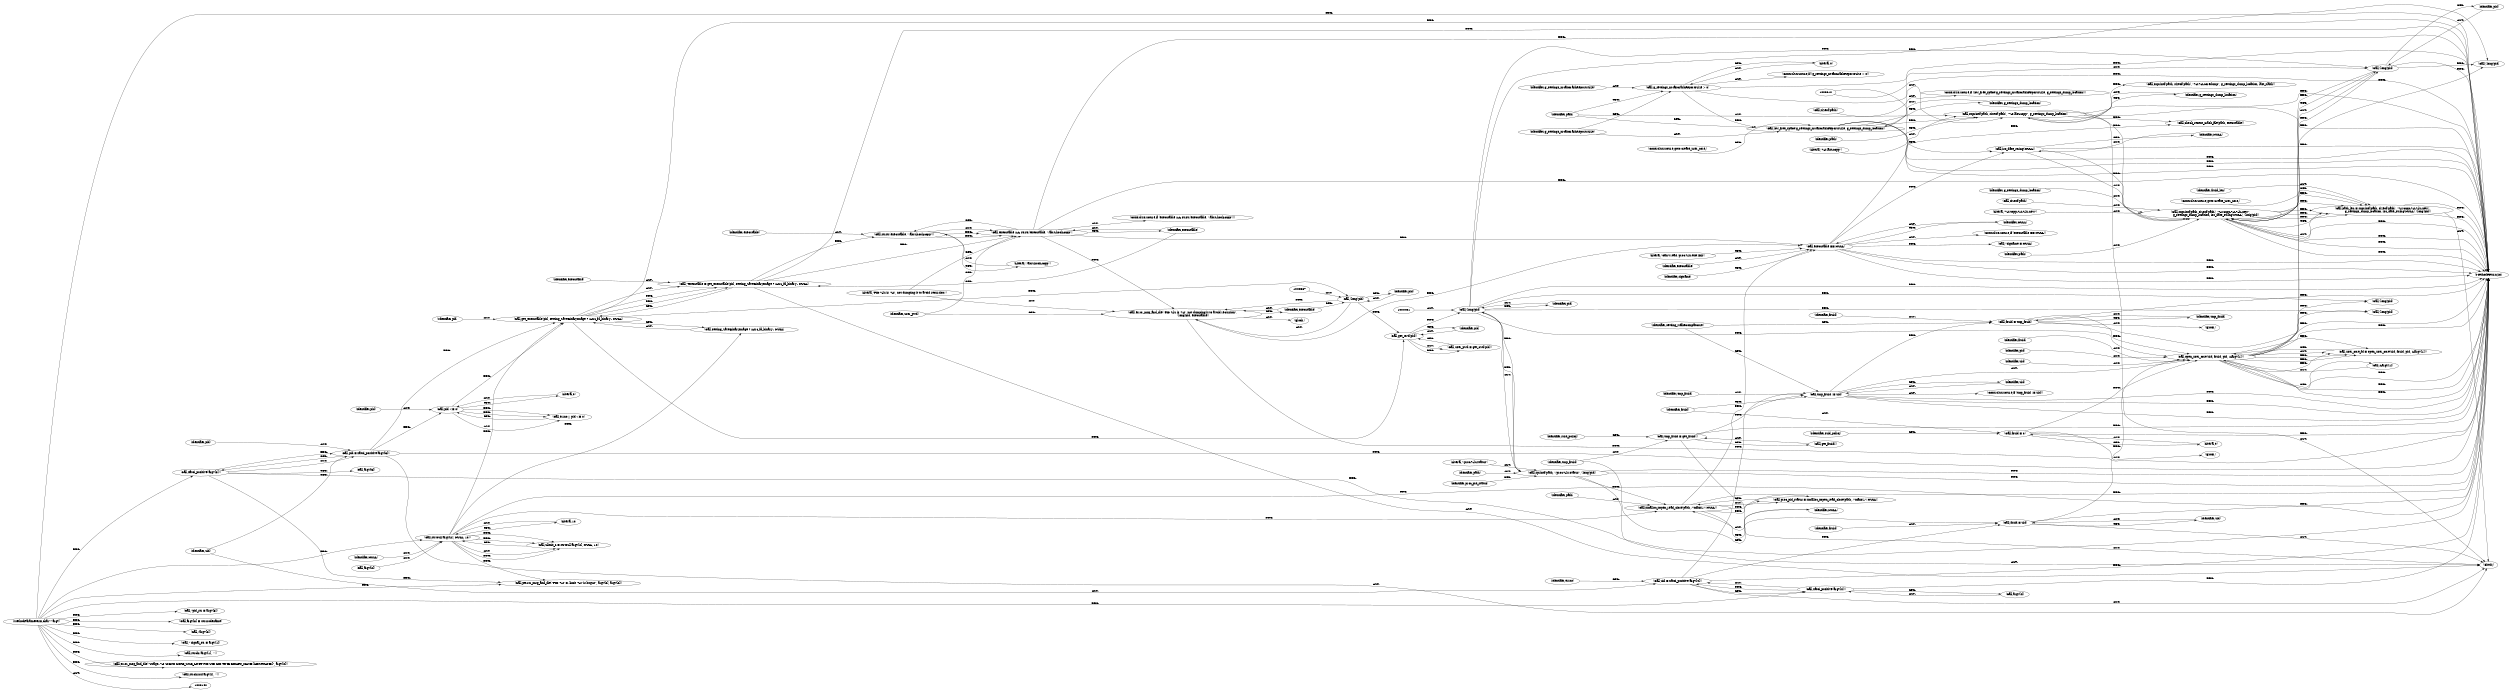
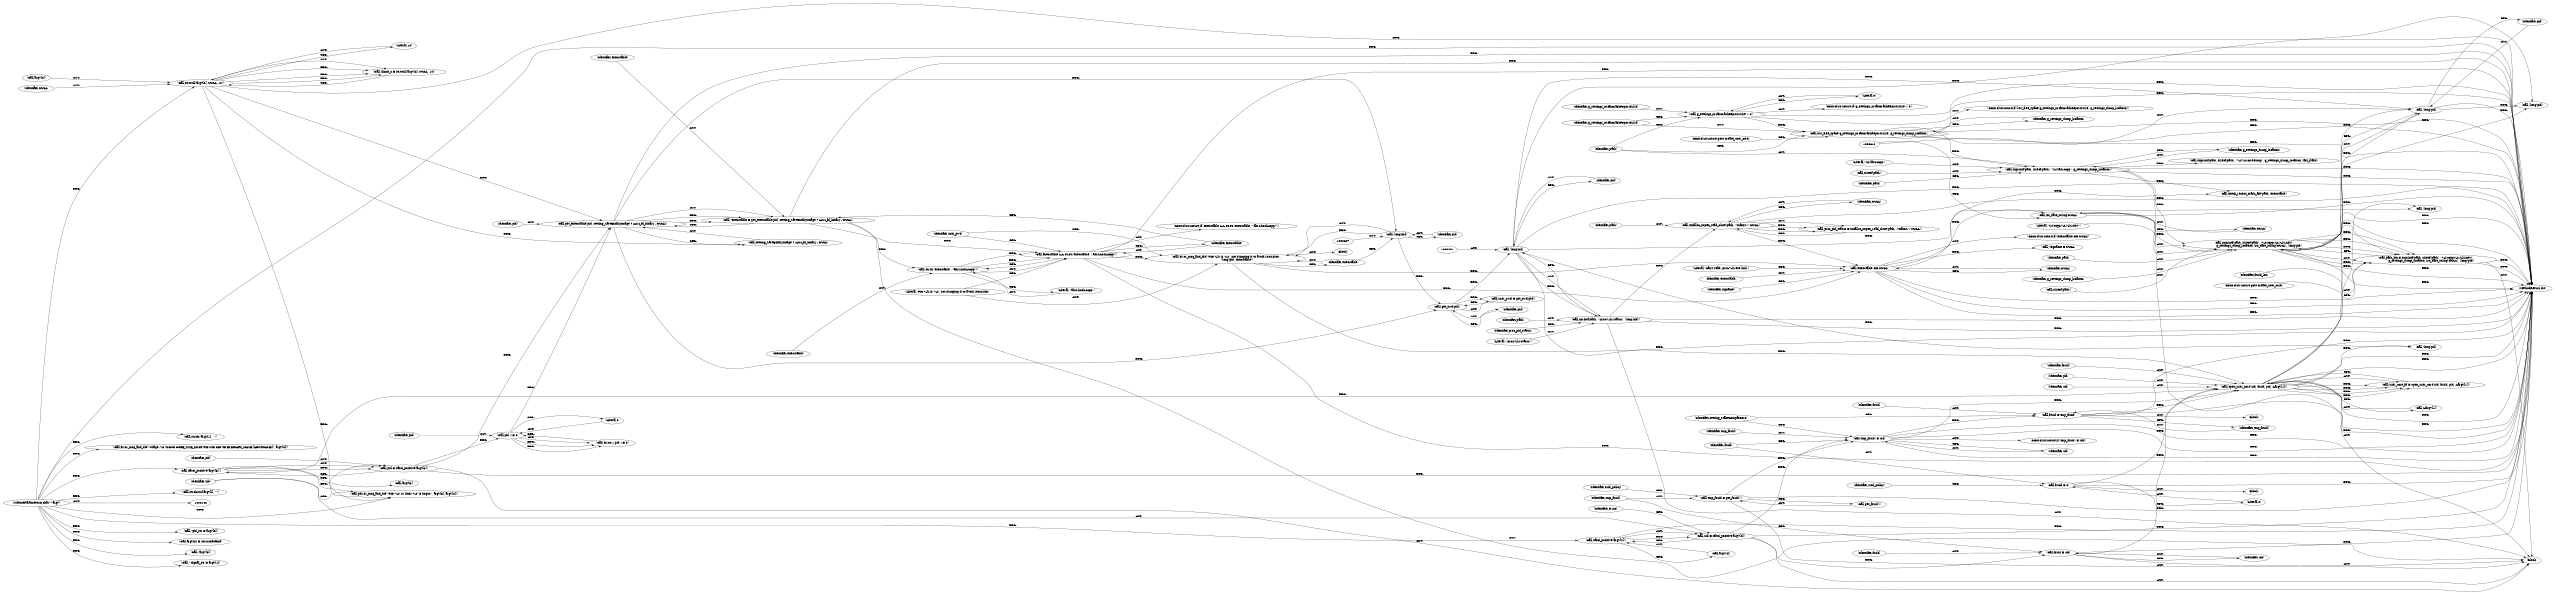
edge "(Call,tmp_fsuid != uid)" -> "(Call,open_user_core(uid, fsuid, pid, &argv[1]))": label "AST: " -> "DDG: "
edge "(Call,xatoi_positive(argv[3]))" -> "(MethodReturn,int)": now "(Call,xatoi_positive(argv[3]))" -> "(Call,open_user_core(uid, fsuid, pid, &argv[1]))"
edge "(Call,strtoull(argv[2], NULL, 10))" -> "(Call,xmalloc_xopen_read_close(path, /*maxsz:*/ NULL))": removed, label "DDG:"
